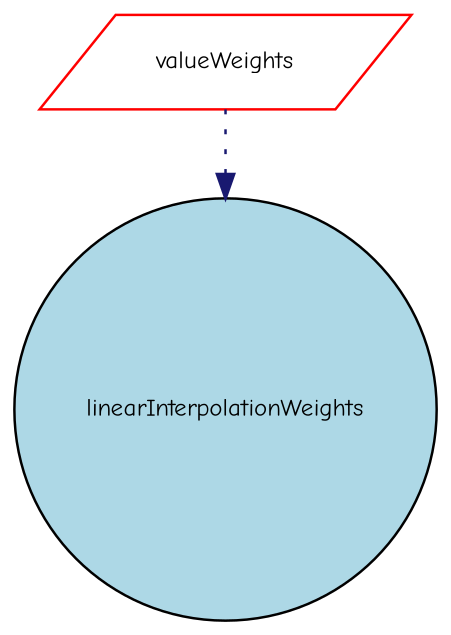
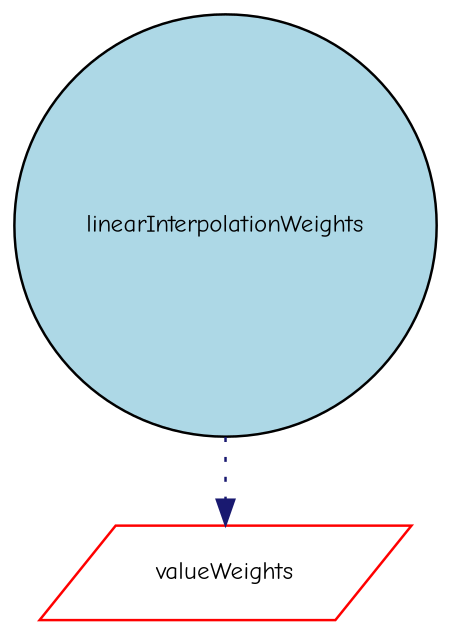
edge "valueWeights" -> "linearInterpolationWeights": reversed
